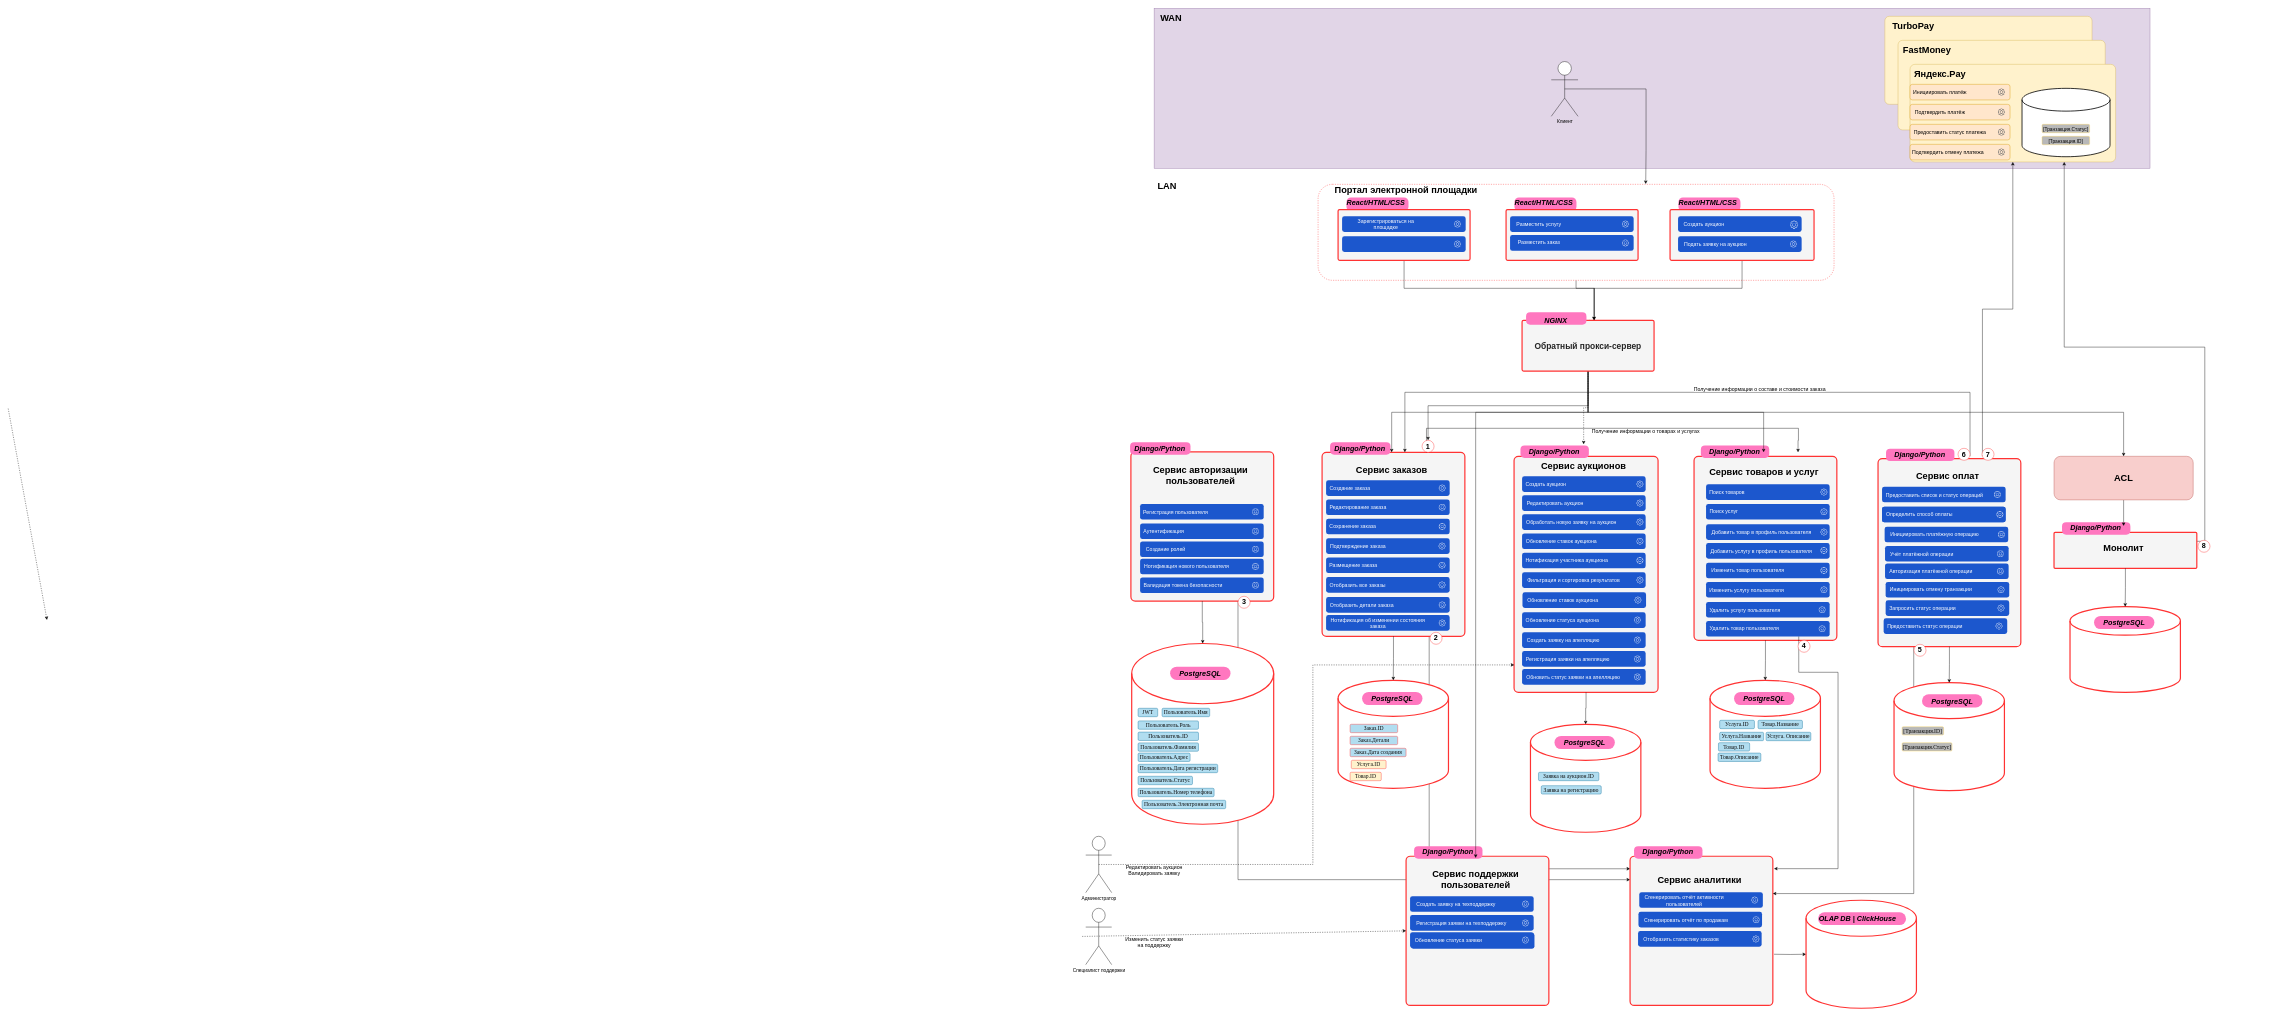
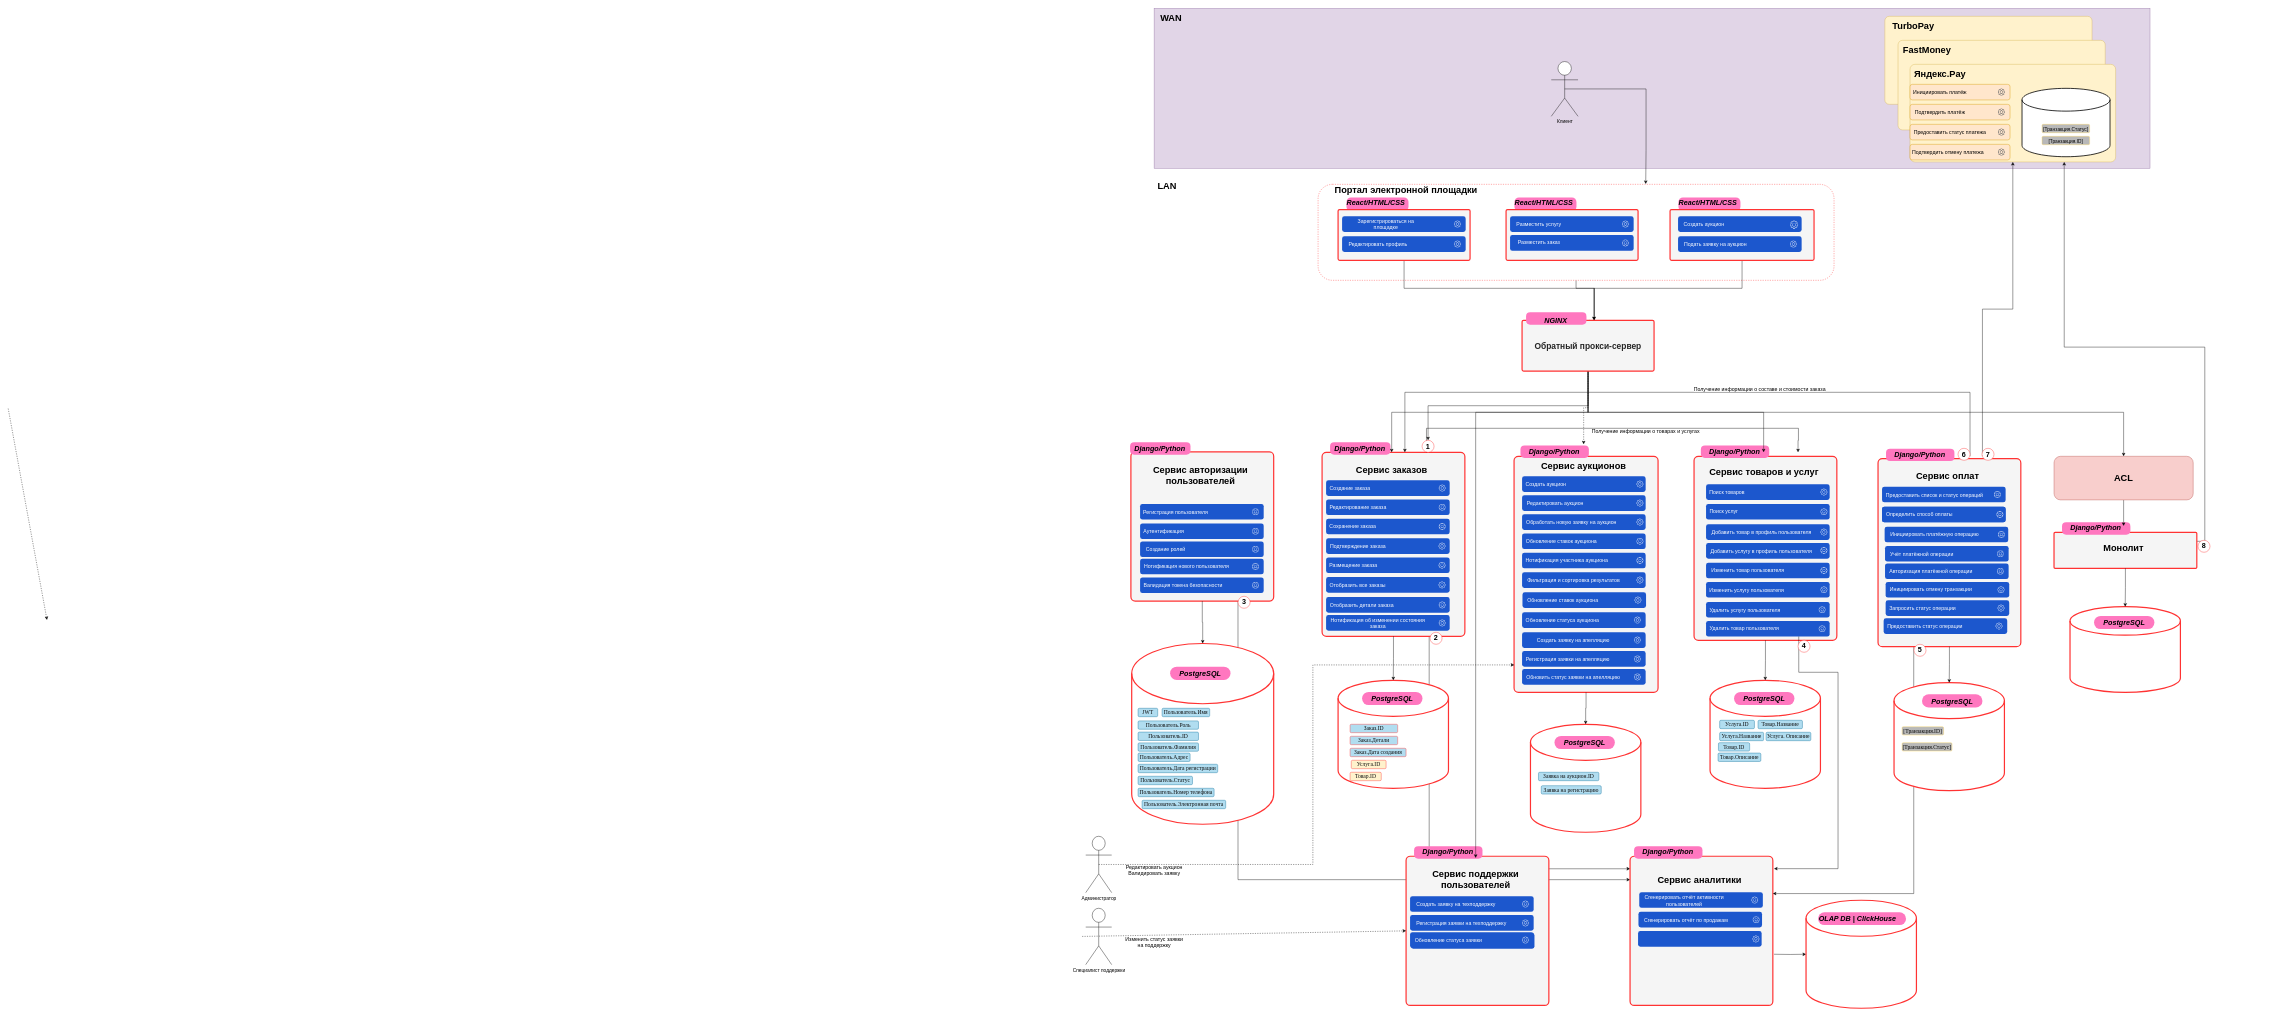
node "Редактировать профиль": added
node "Создать заявку на апелляцию": moved (1564, 640) -> (1574, 640)
node "Отобразить статистику заказов": removed
